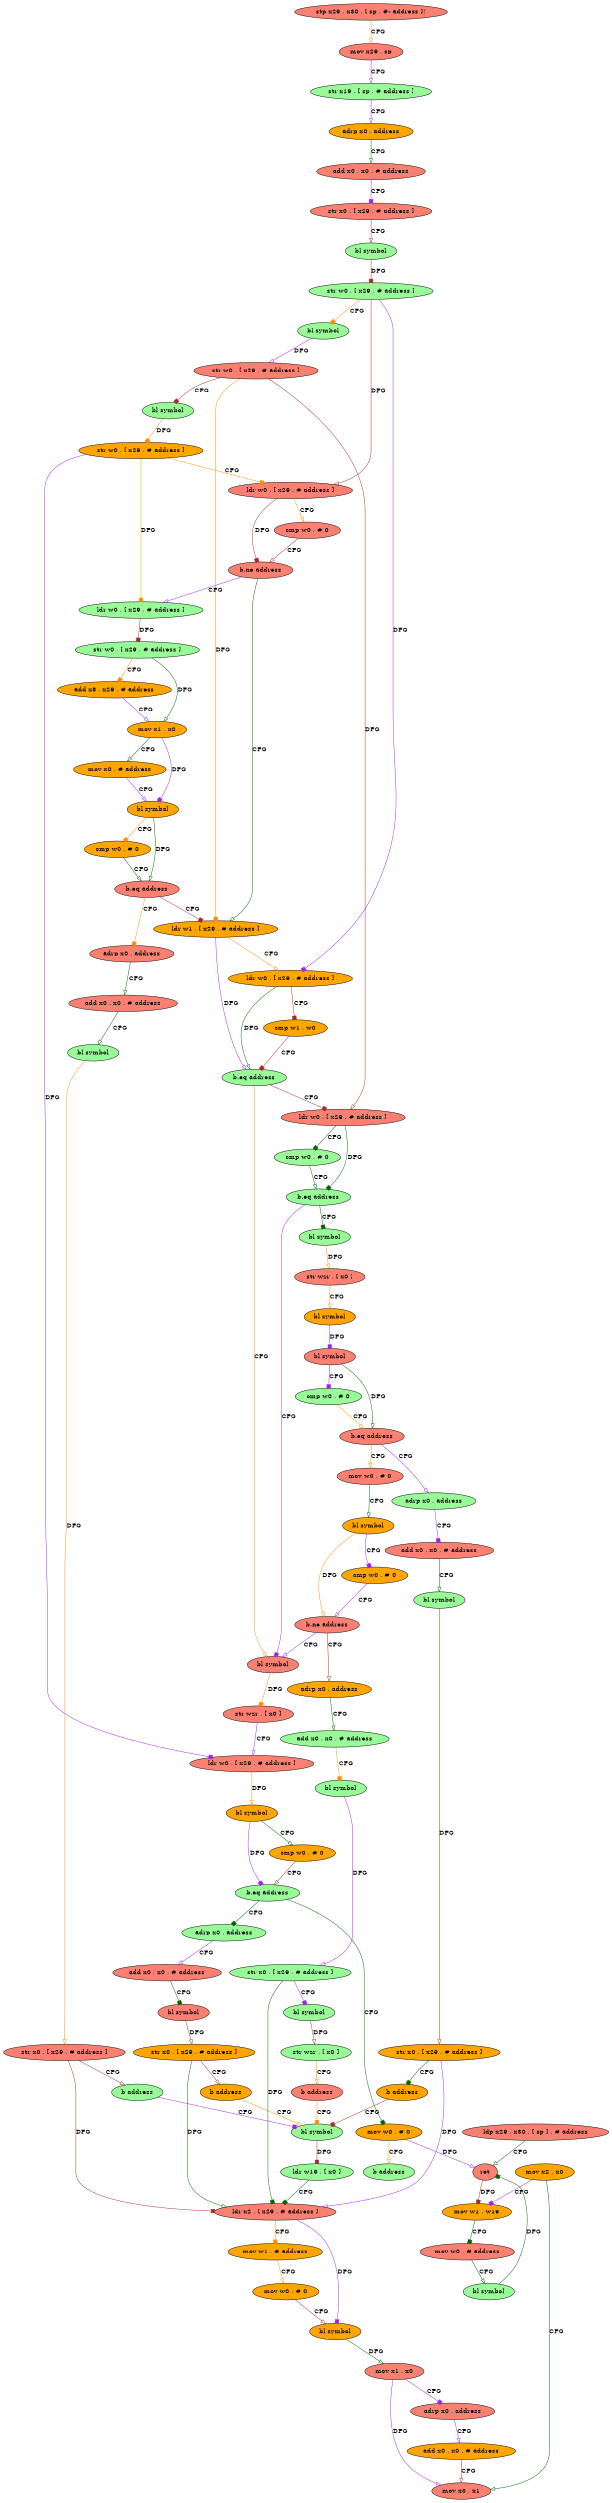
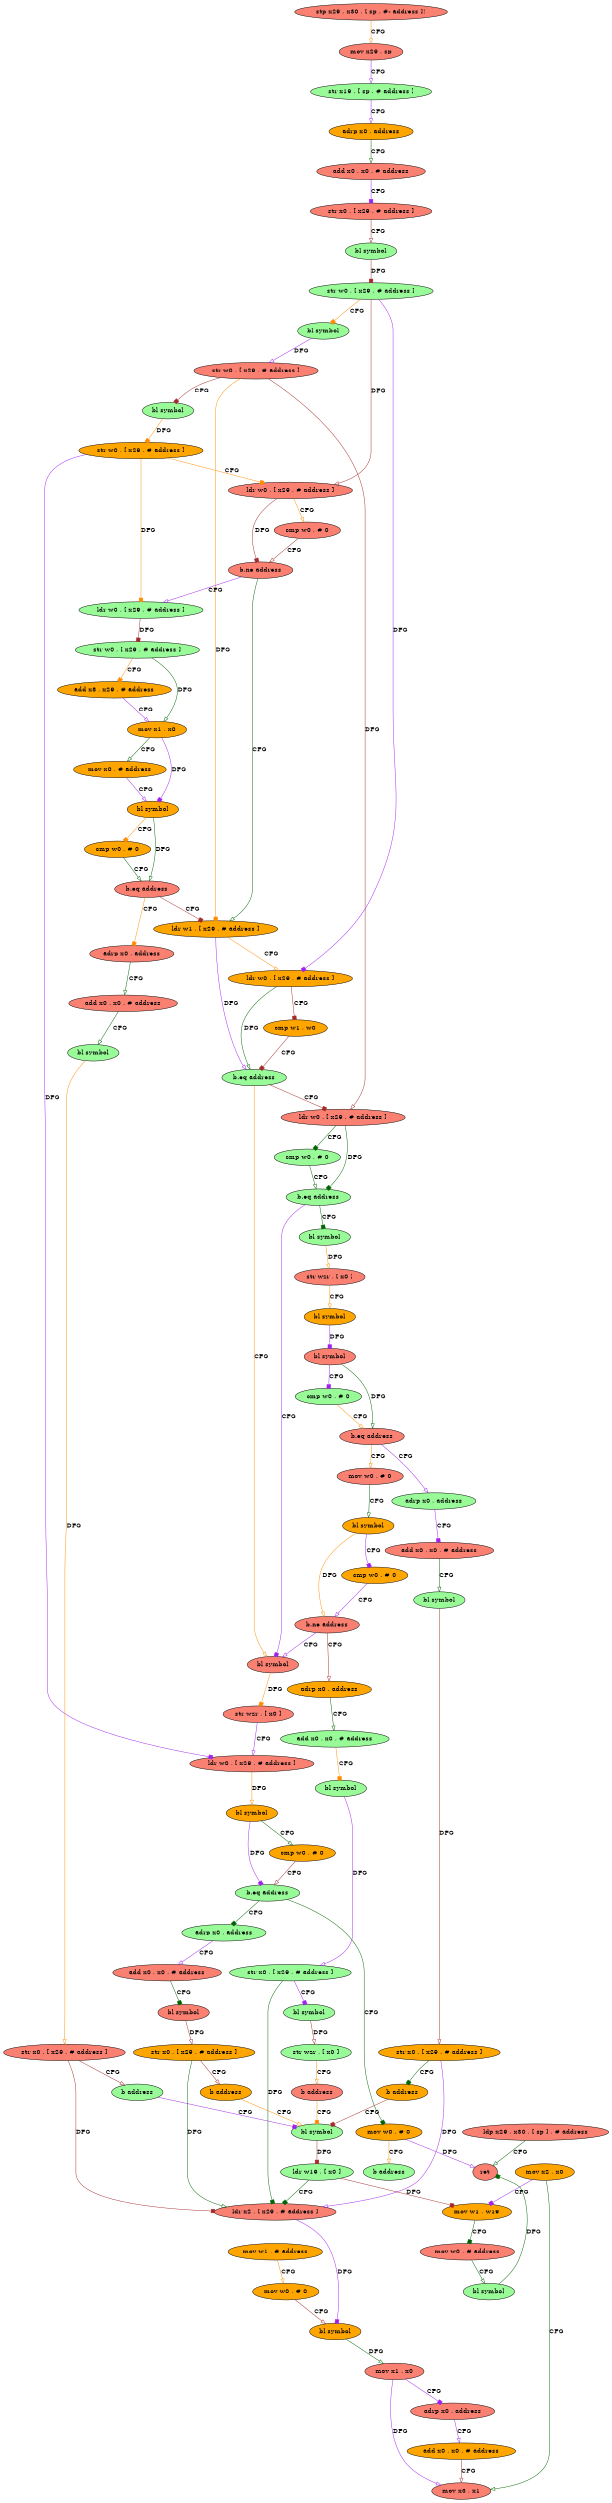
edge "ret" -> "mov w1 , w19": now "ldr w19 , [ x0 ]" -> "mov w1 , w19"
edge "ldr x2 , [ x29 , # address ]" -> "mov w1 , # address": removed, label "CFG"
